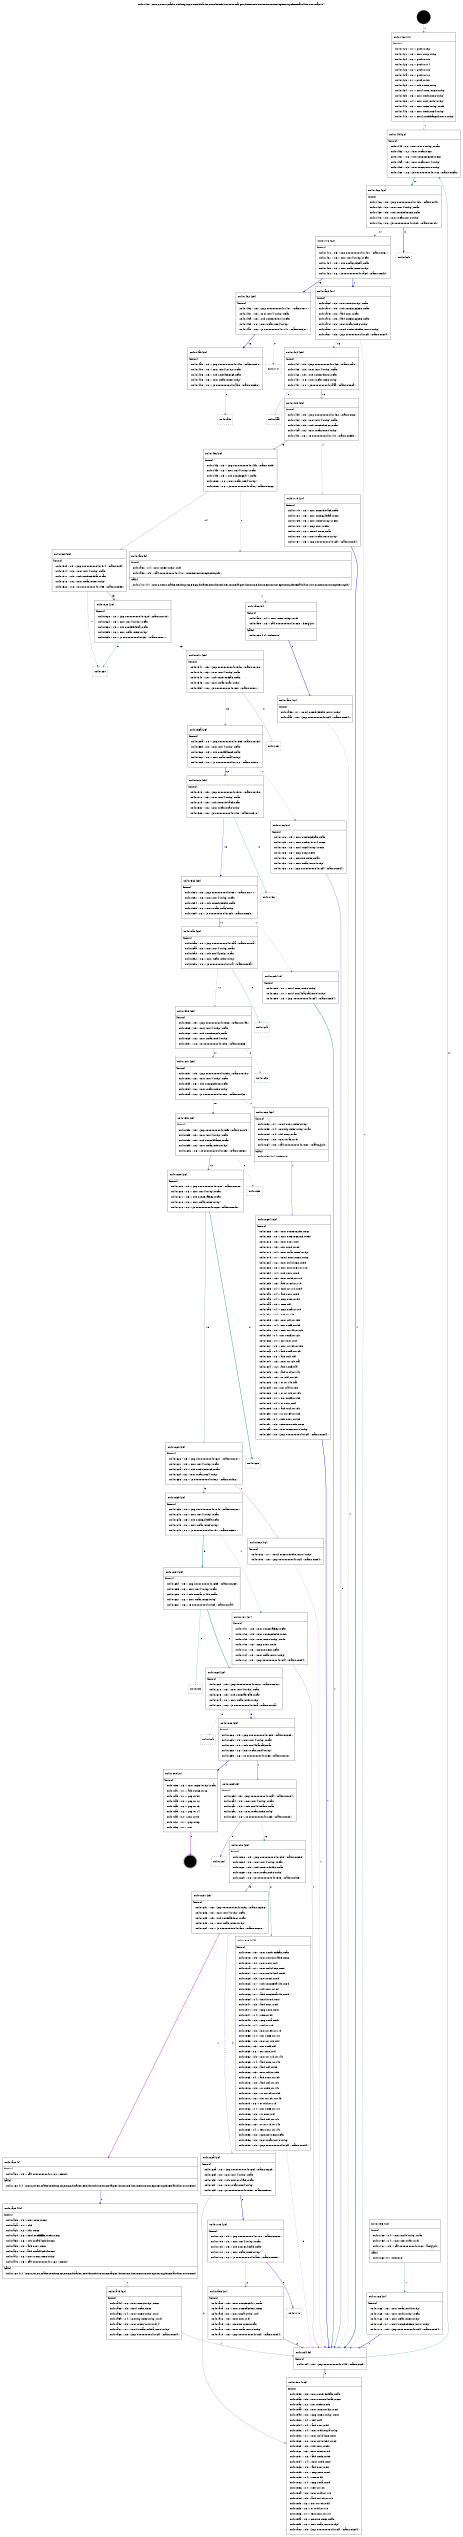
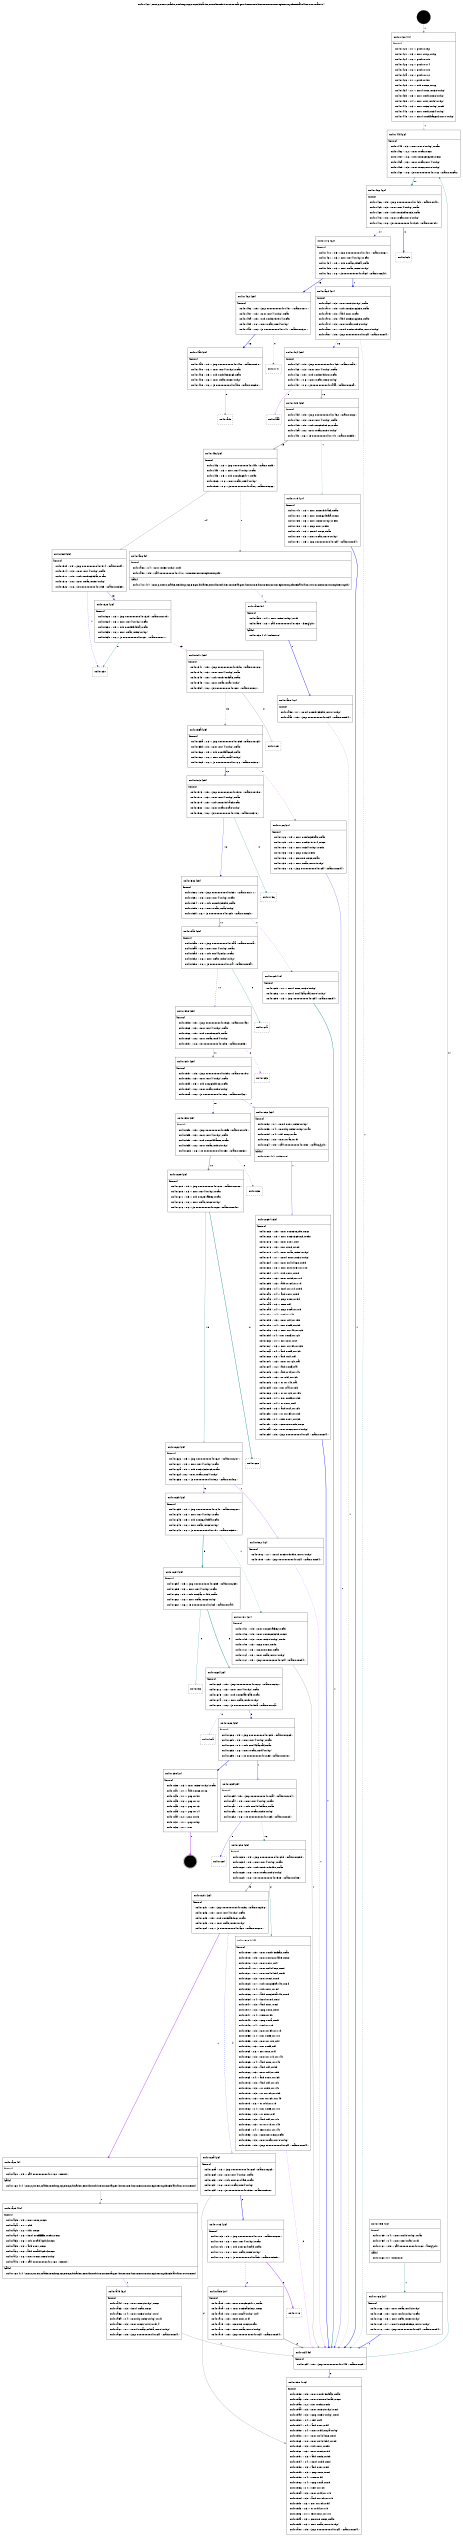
edge "0x401a20 [5]" -> "0x401a25 [40]": color blue -> gray40
edge "0x40199e [103]" -> "0x401cf4 [5]": reversed
